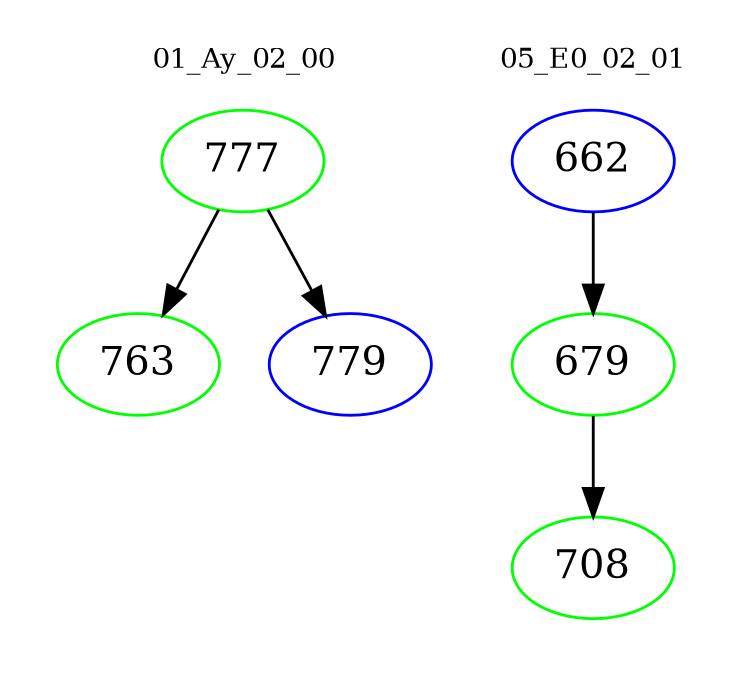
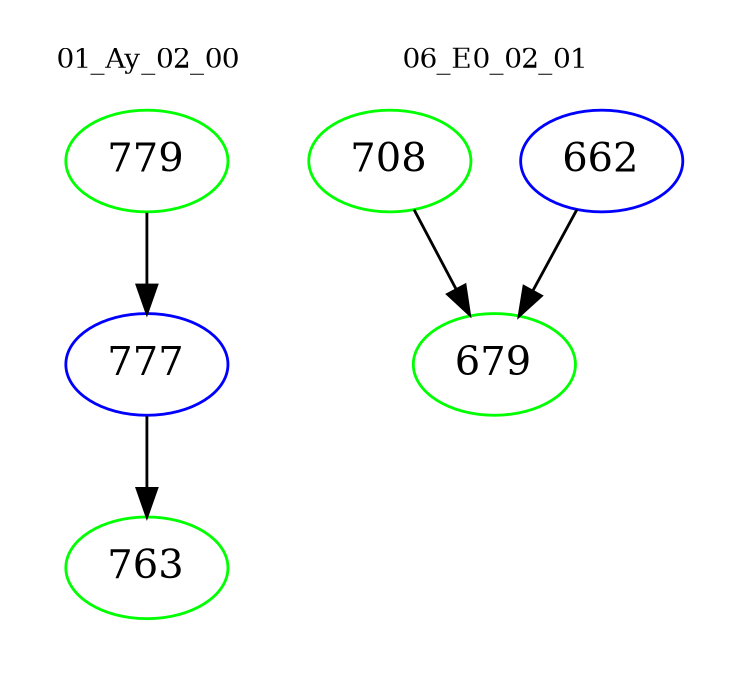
cluster "05_E0_02_01": label "05_E0_02_01" -> "06_E0_02_01"
node "777": color green -> blue
edge "777" -> "779": reversed
node "779": color blue -> green
edge "679" -> "708": reversed
